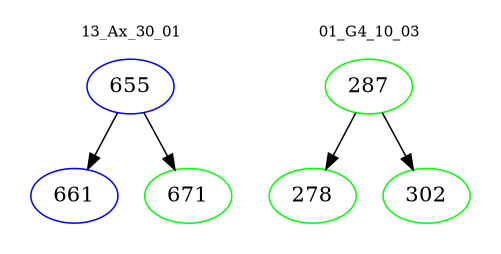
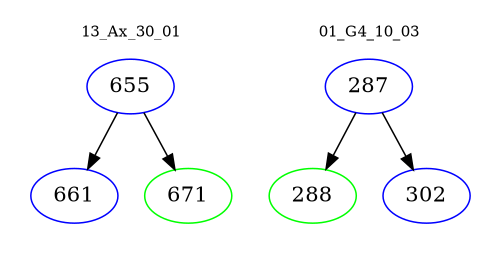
node "287": color green -> blue
node "278": label "278" -> "288"
node "302": color green -> blue
